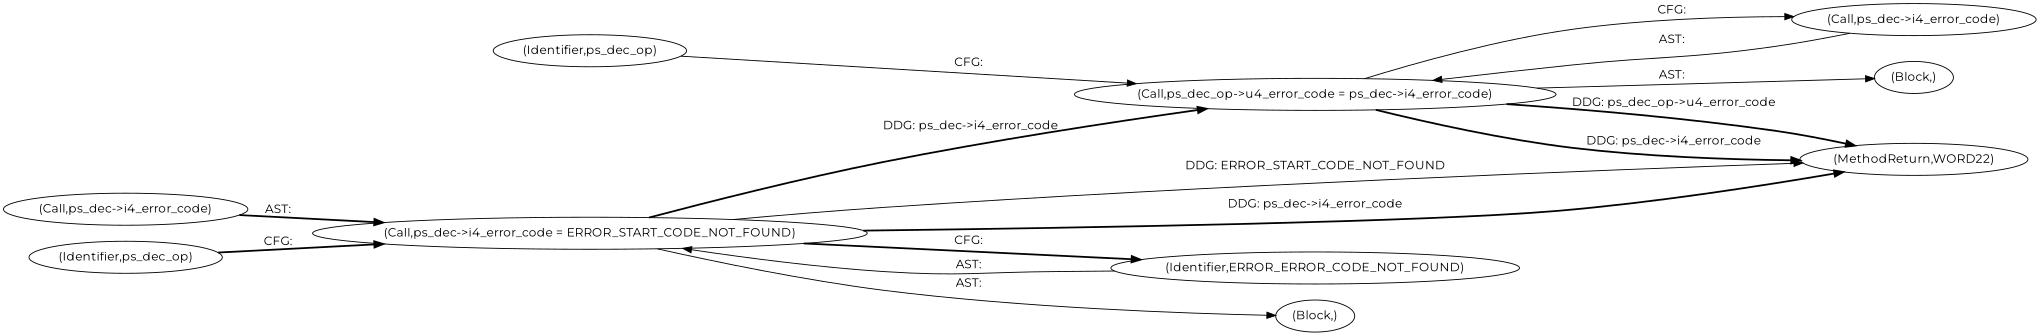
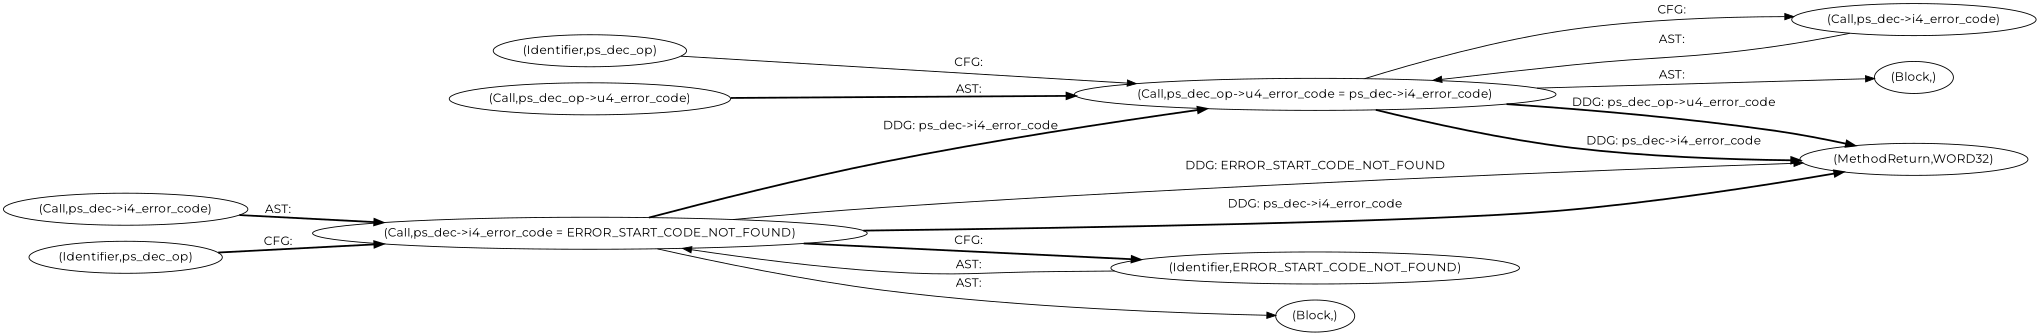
node "(Call,ps_dec_op->u4_error_code)": added
node "(MethodReturn,WORD22)": label "(MethodReturn,WORD22)" -> "(MethodReturn,WORD32)"
node "(Identifier,ERROR_ERROR_CODE_NOT_FOUND)": label "(Identifier,ERROR_ERROR_CODE_NOT_FOUND)" -> "(Identifier,ERROR_START_CODE_NOT_FOUND)"
